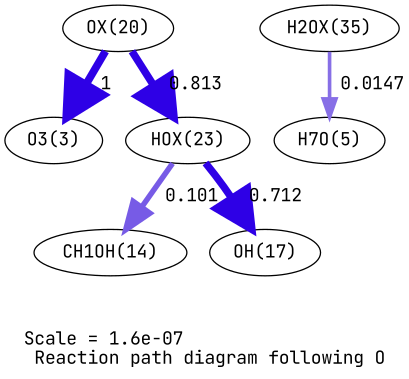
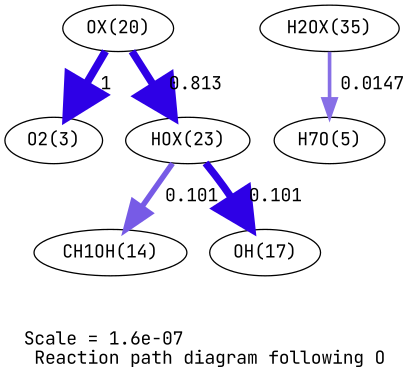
node "O3(3)": label "O3(3)" -> "O2(3)"
edge "HOX(23)" -> "OH(17)": label " 0.712" -> " 0.101"
